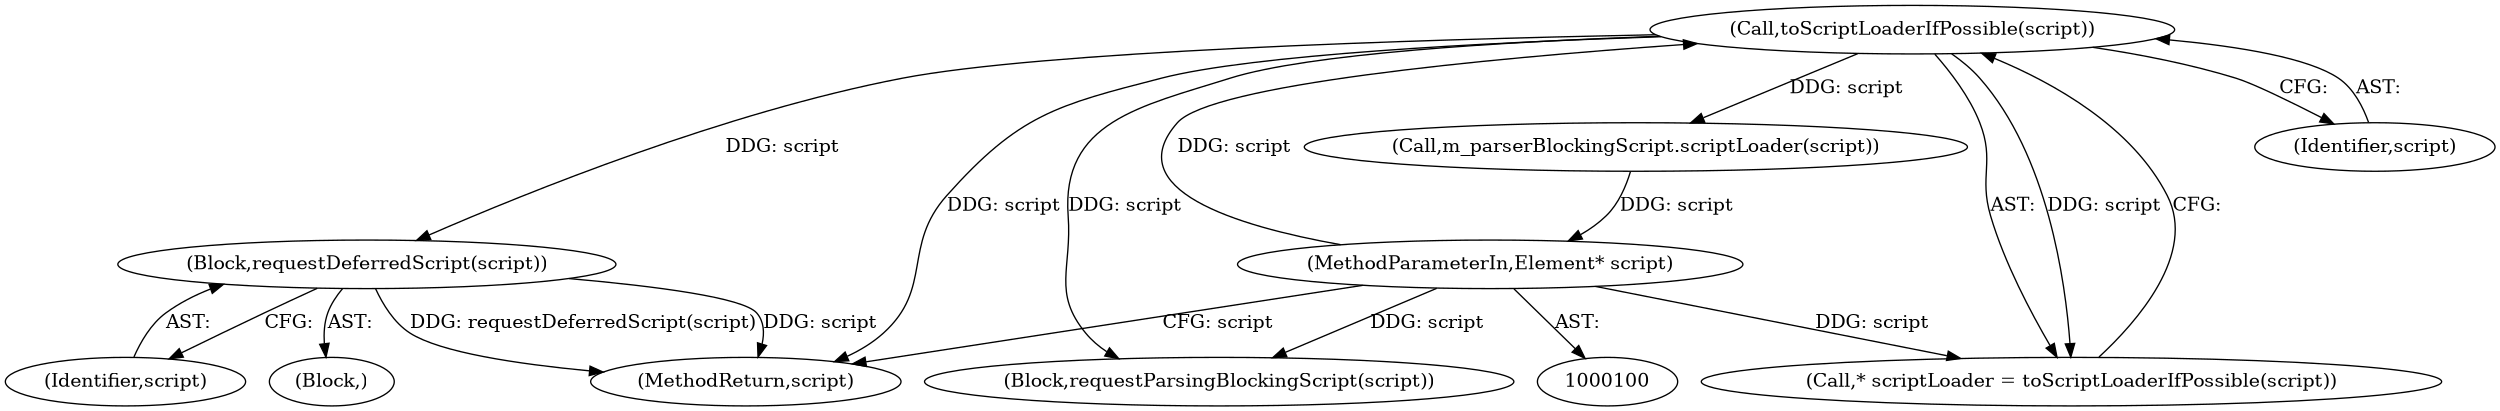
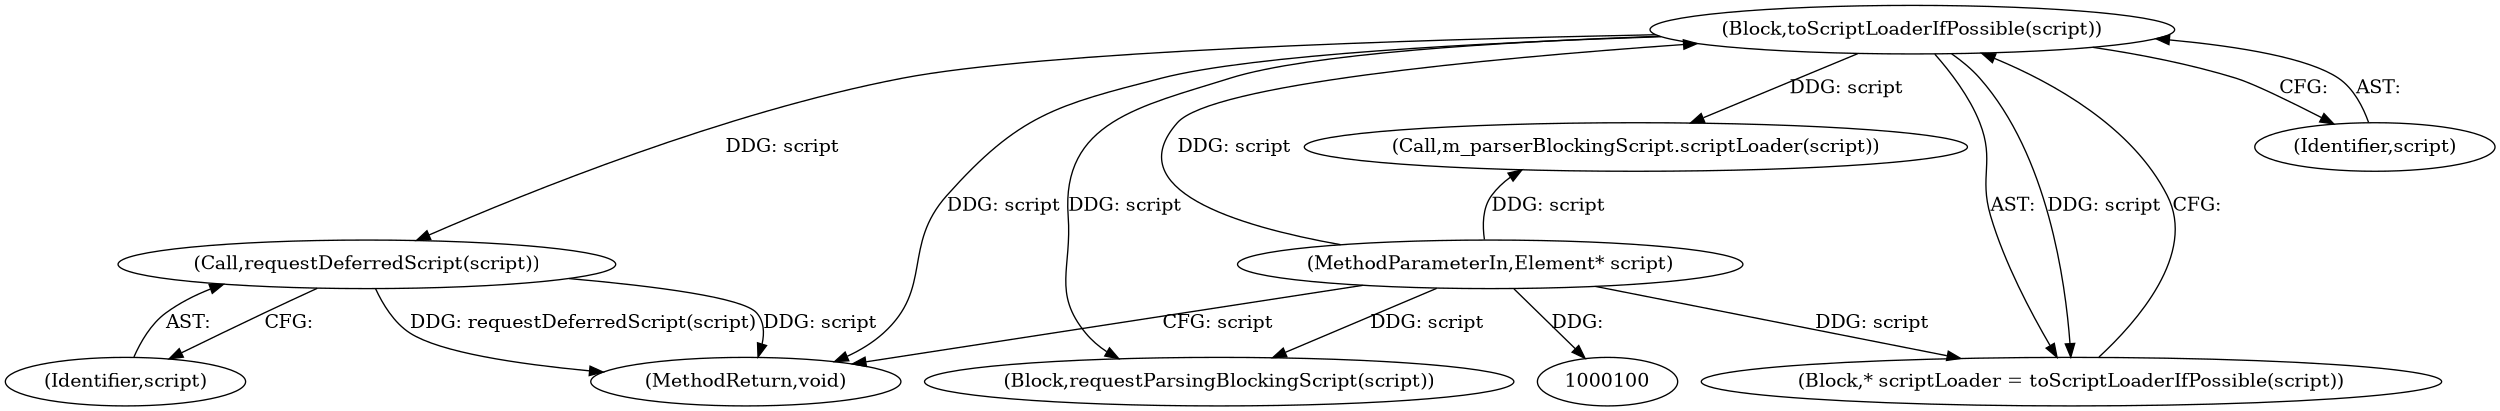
node "(Call,toScriptLoaderIfPossible(script))": label "(Call,toScriptLoaderIfPossible(script))" -> "(Block,toScriptLoaderIfPossible(script))"
edge "(Call,m_parserBlockingScript.scriptLoader(script))" -> "(MethodParameterIn,Element* script)": reversed
node "(Block,requestDeferredScript(script))": label "(Block,requestDeferredScript(script))" -> "(Call,requestDeferredScript(script))"
edge "(MethodParameterIn,Element* script)" -> "1000100": label "AST: " -> "DDG: "
node "(Block,)": removed
node "(MethodReturn,script)": label "(MethodReturn,script)" -> "(MethodReturn,void)"
node "(Call,* scriptLoader = toScriptLoaderIfPossible(script))": label "(Call,* scriptLoader = toScriptLoaderIfPossible(script))" -> "(Block,* scriptLoader = toScriptLoaderIfPossible(script))"
